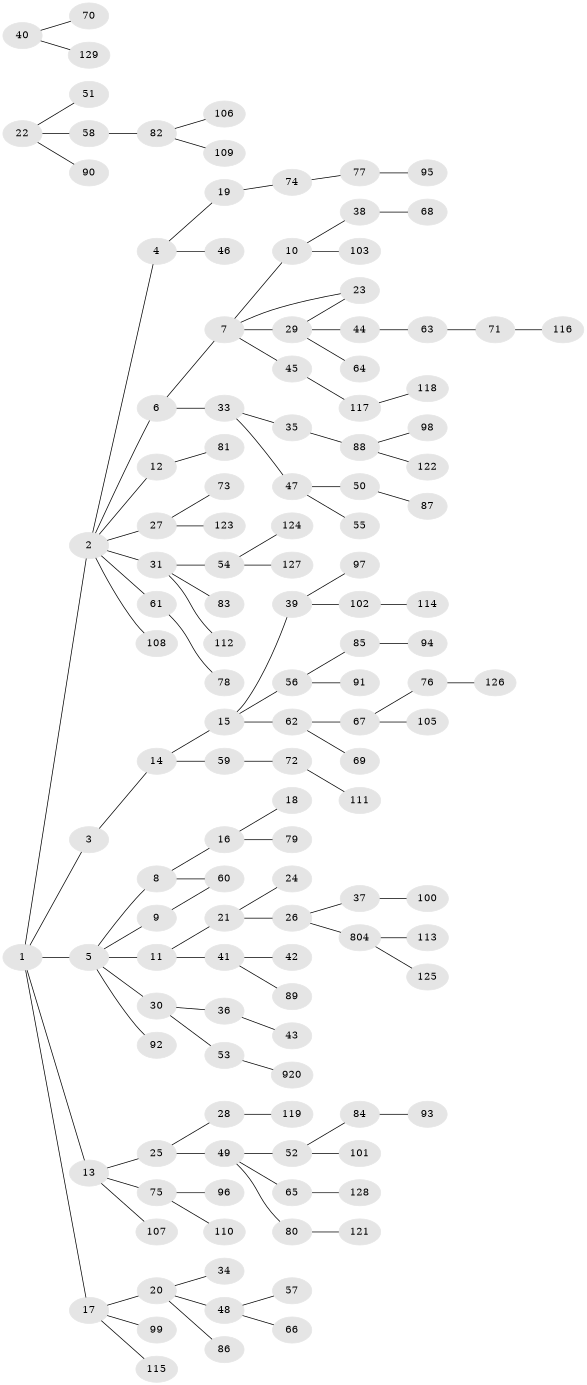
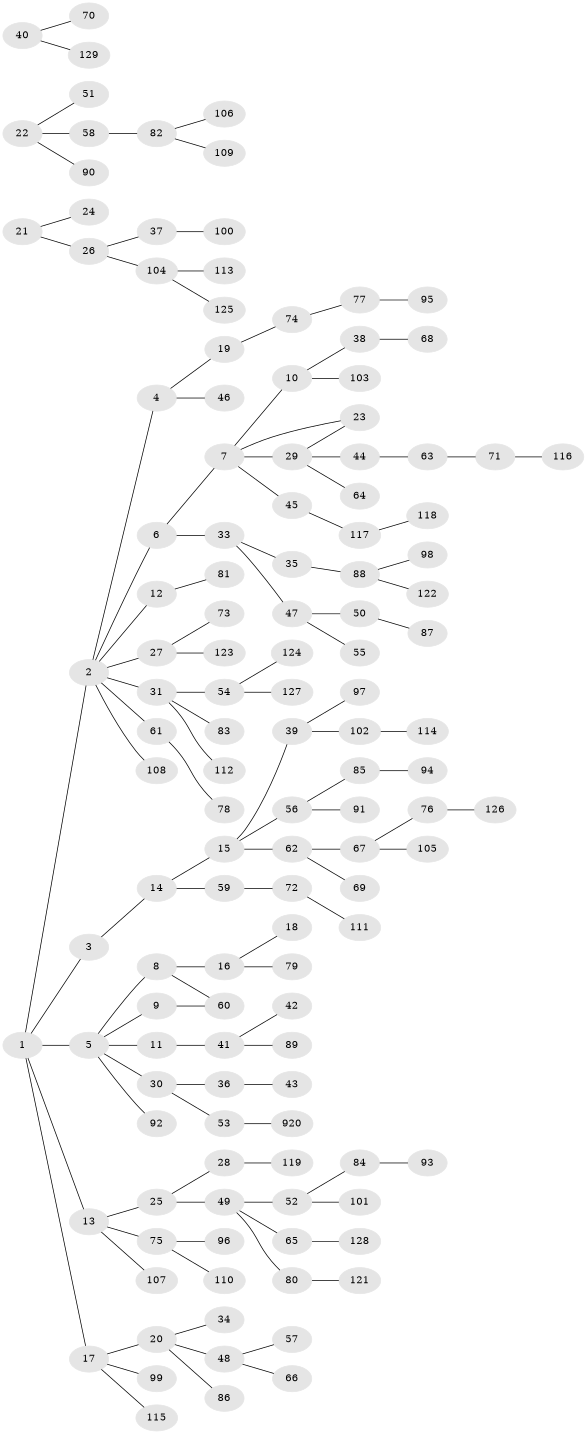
edge "21" -- "11": removed
node "804": label "804" -> "104"
